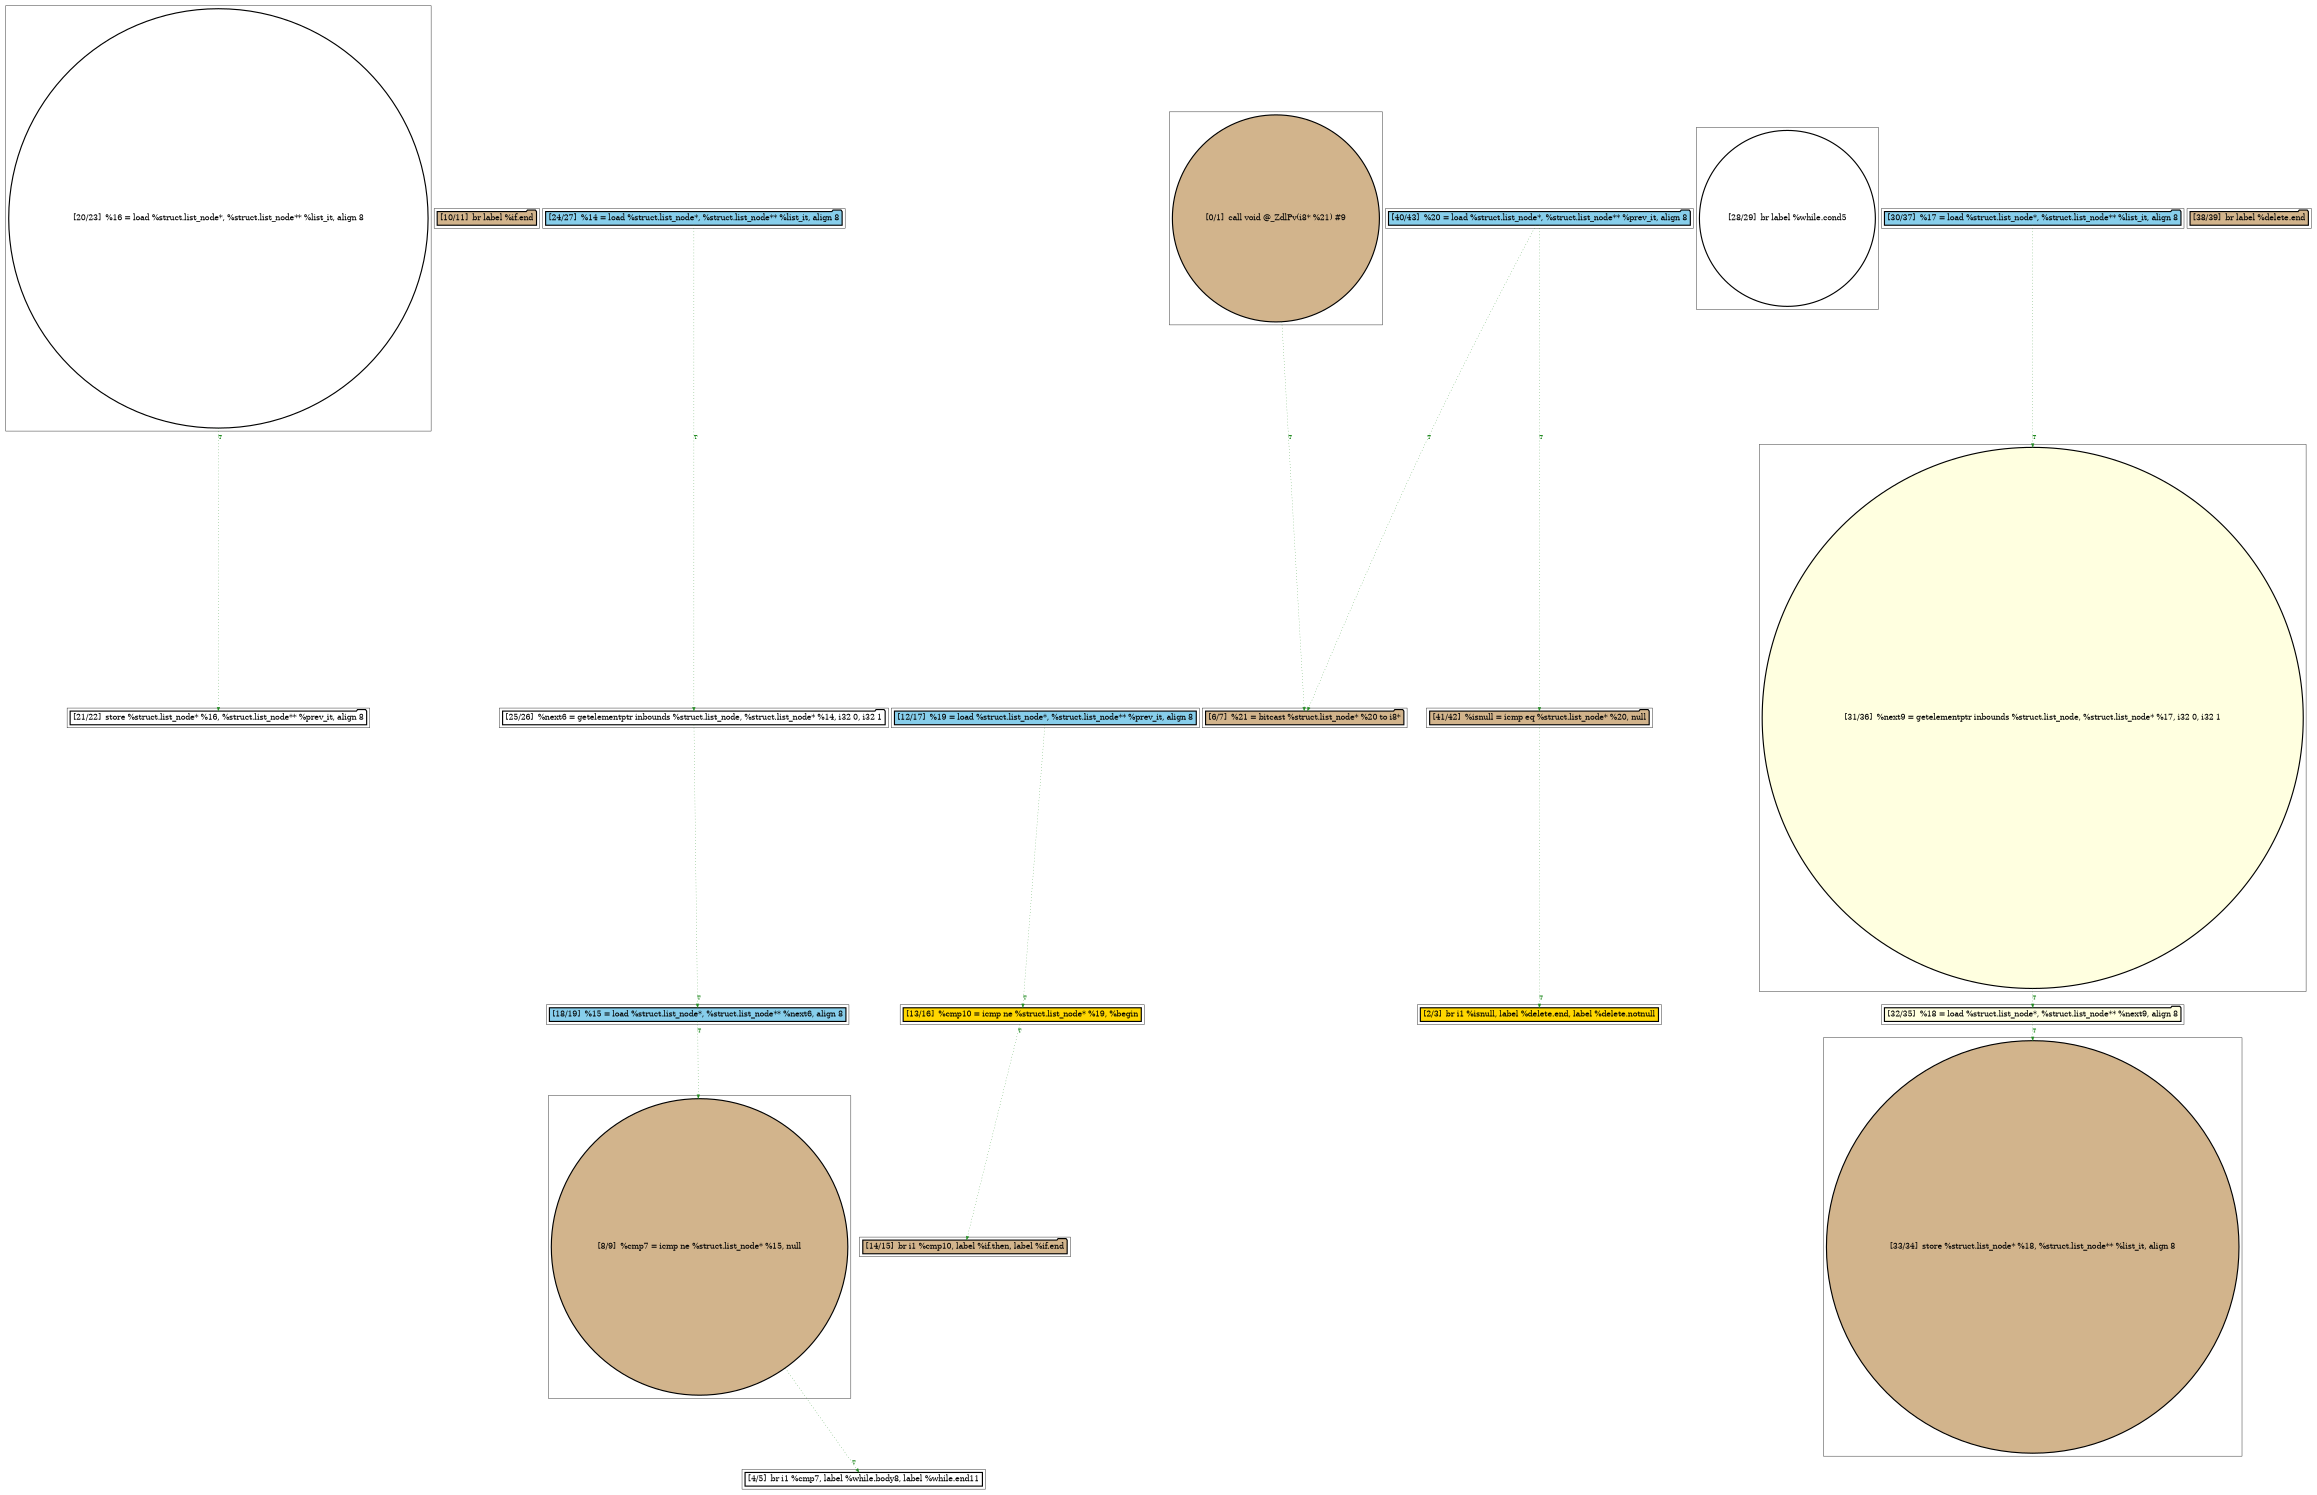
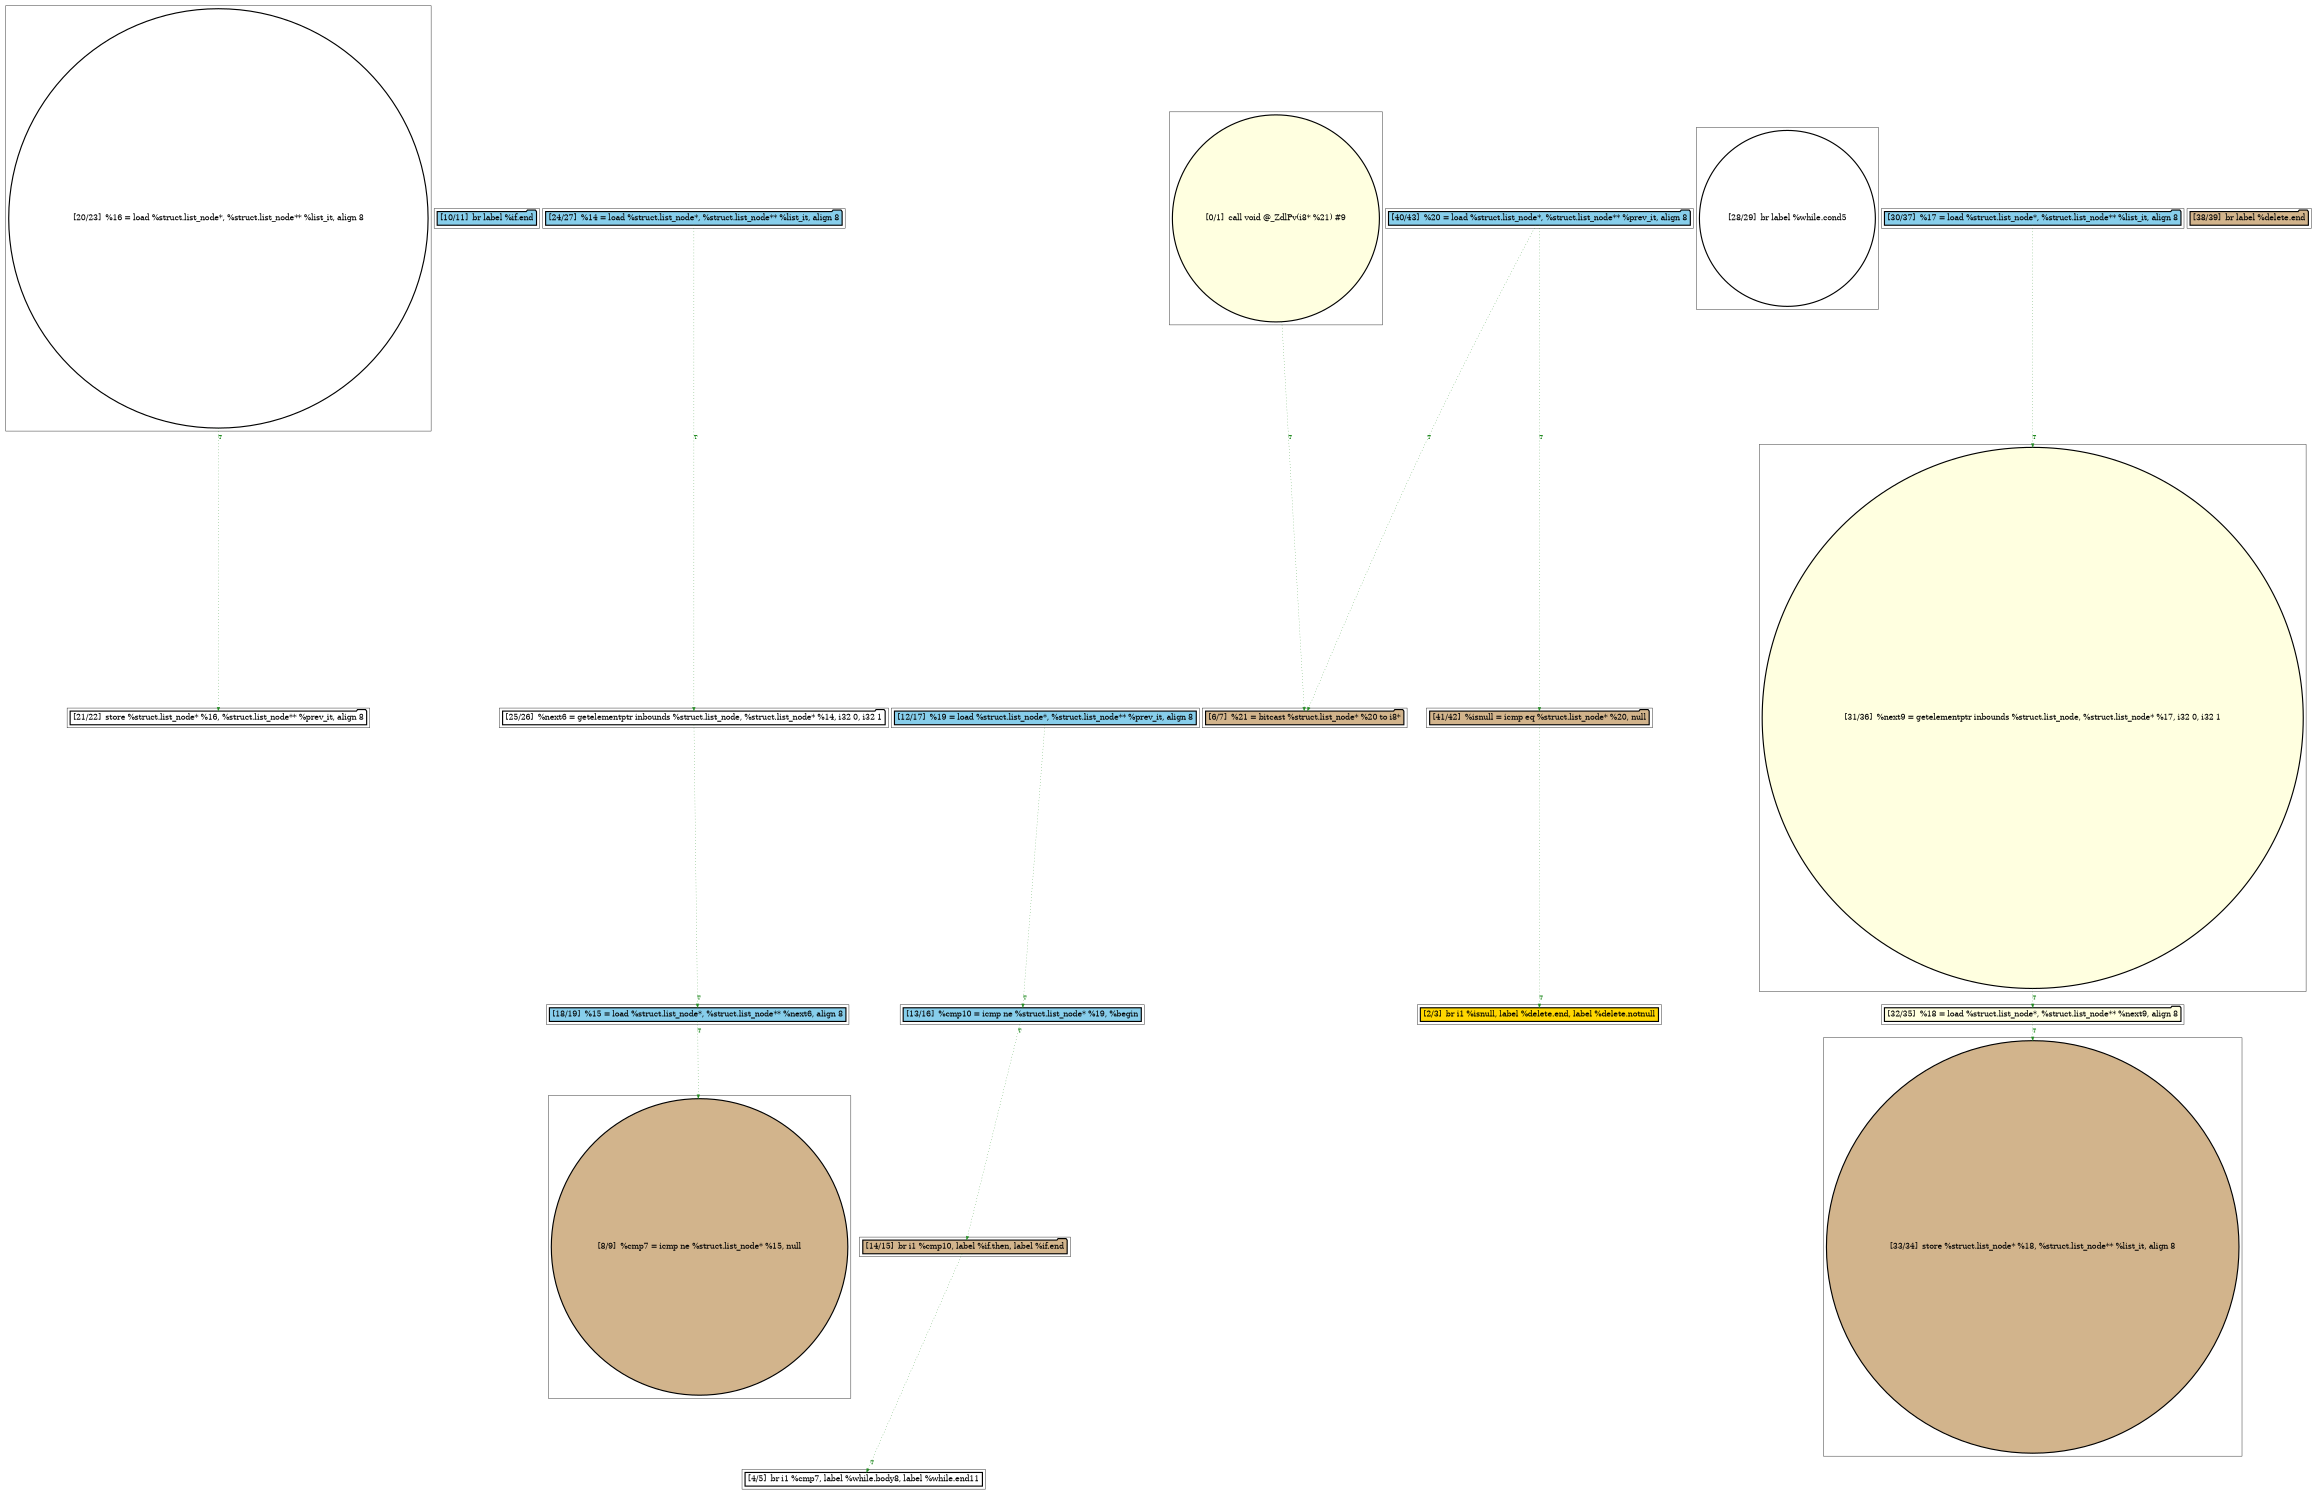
node "[10/11]  br label %if.end": fillcolor tan -> skyblue
node "[0/1]  call void @_ZdlPv(i8* %21) #9": fillcolor tan -> lightyellow
node "[13/16]  %cmp10 = icmp ne %struct.list_node* %19, %begin": fillcolor gold -> skyblue
edge "[8/9]  %cmp7 = icmp ne %struct.list_node* %15, null" -> "[4/5]  br i1 %cmp7, label %while.body8, label %while.end11": now "[14/15]  br i1 %cmp10, label %if.then, label %if.end" -> "[4/5]  br i1 %cmp7, label %while.body8, label %while.end11"
